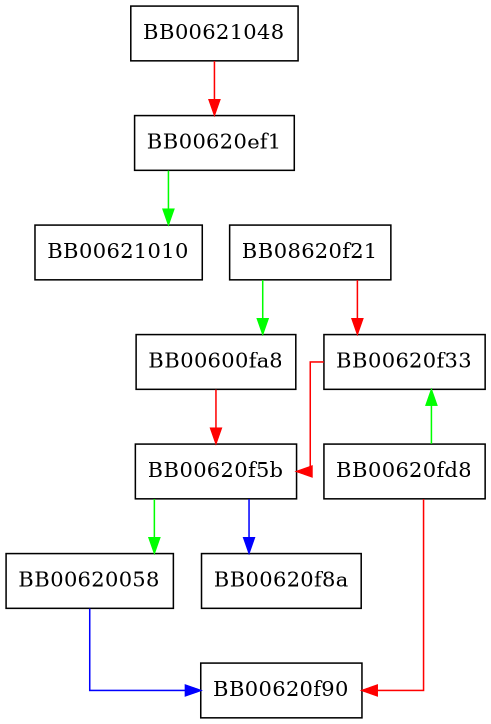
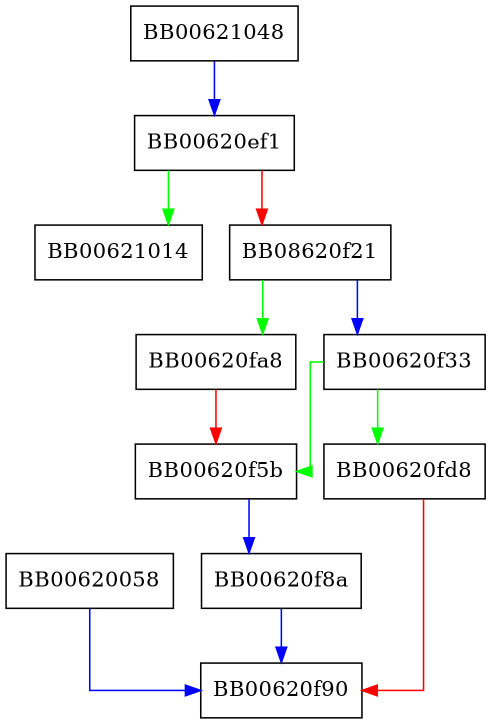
edge "BB00621048" -> "BB00620ef1": color red -> blue
edge "BB00620ef1" -> "BB08620f21": added
node "BB00621010": label "BB00621010" -> "BB00621014"
edge "BB08620f21" -> "BB00620f33": color red -> blue
node "BB00600fa8": label "BB00600fa8" -> "BB00620fa8"
edge "BB00620f33" -> "BB00620f5b": color red -> green
edge "BB00620fd8" -> "BB00620f33": reversed
edge "BB00620f5b" -> "BB00620058": removed
edge "BB00620f8a" -> "BB00620f90": added
